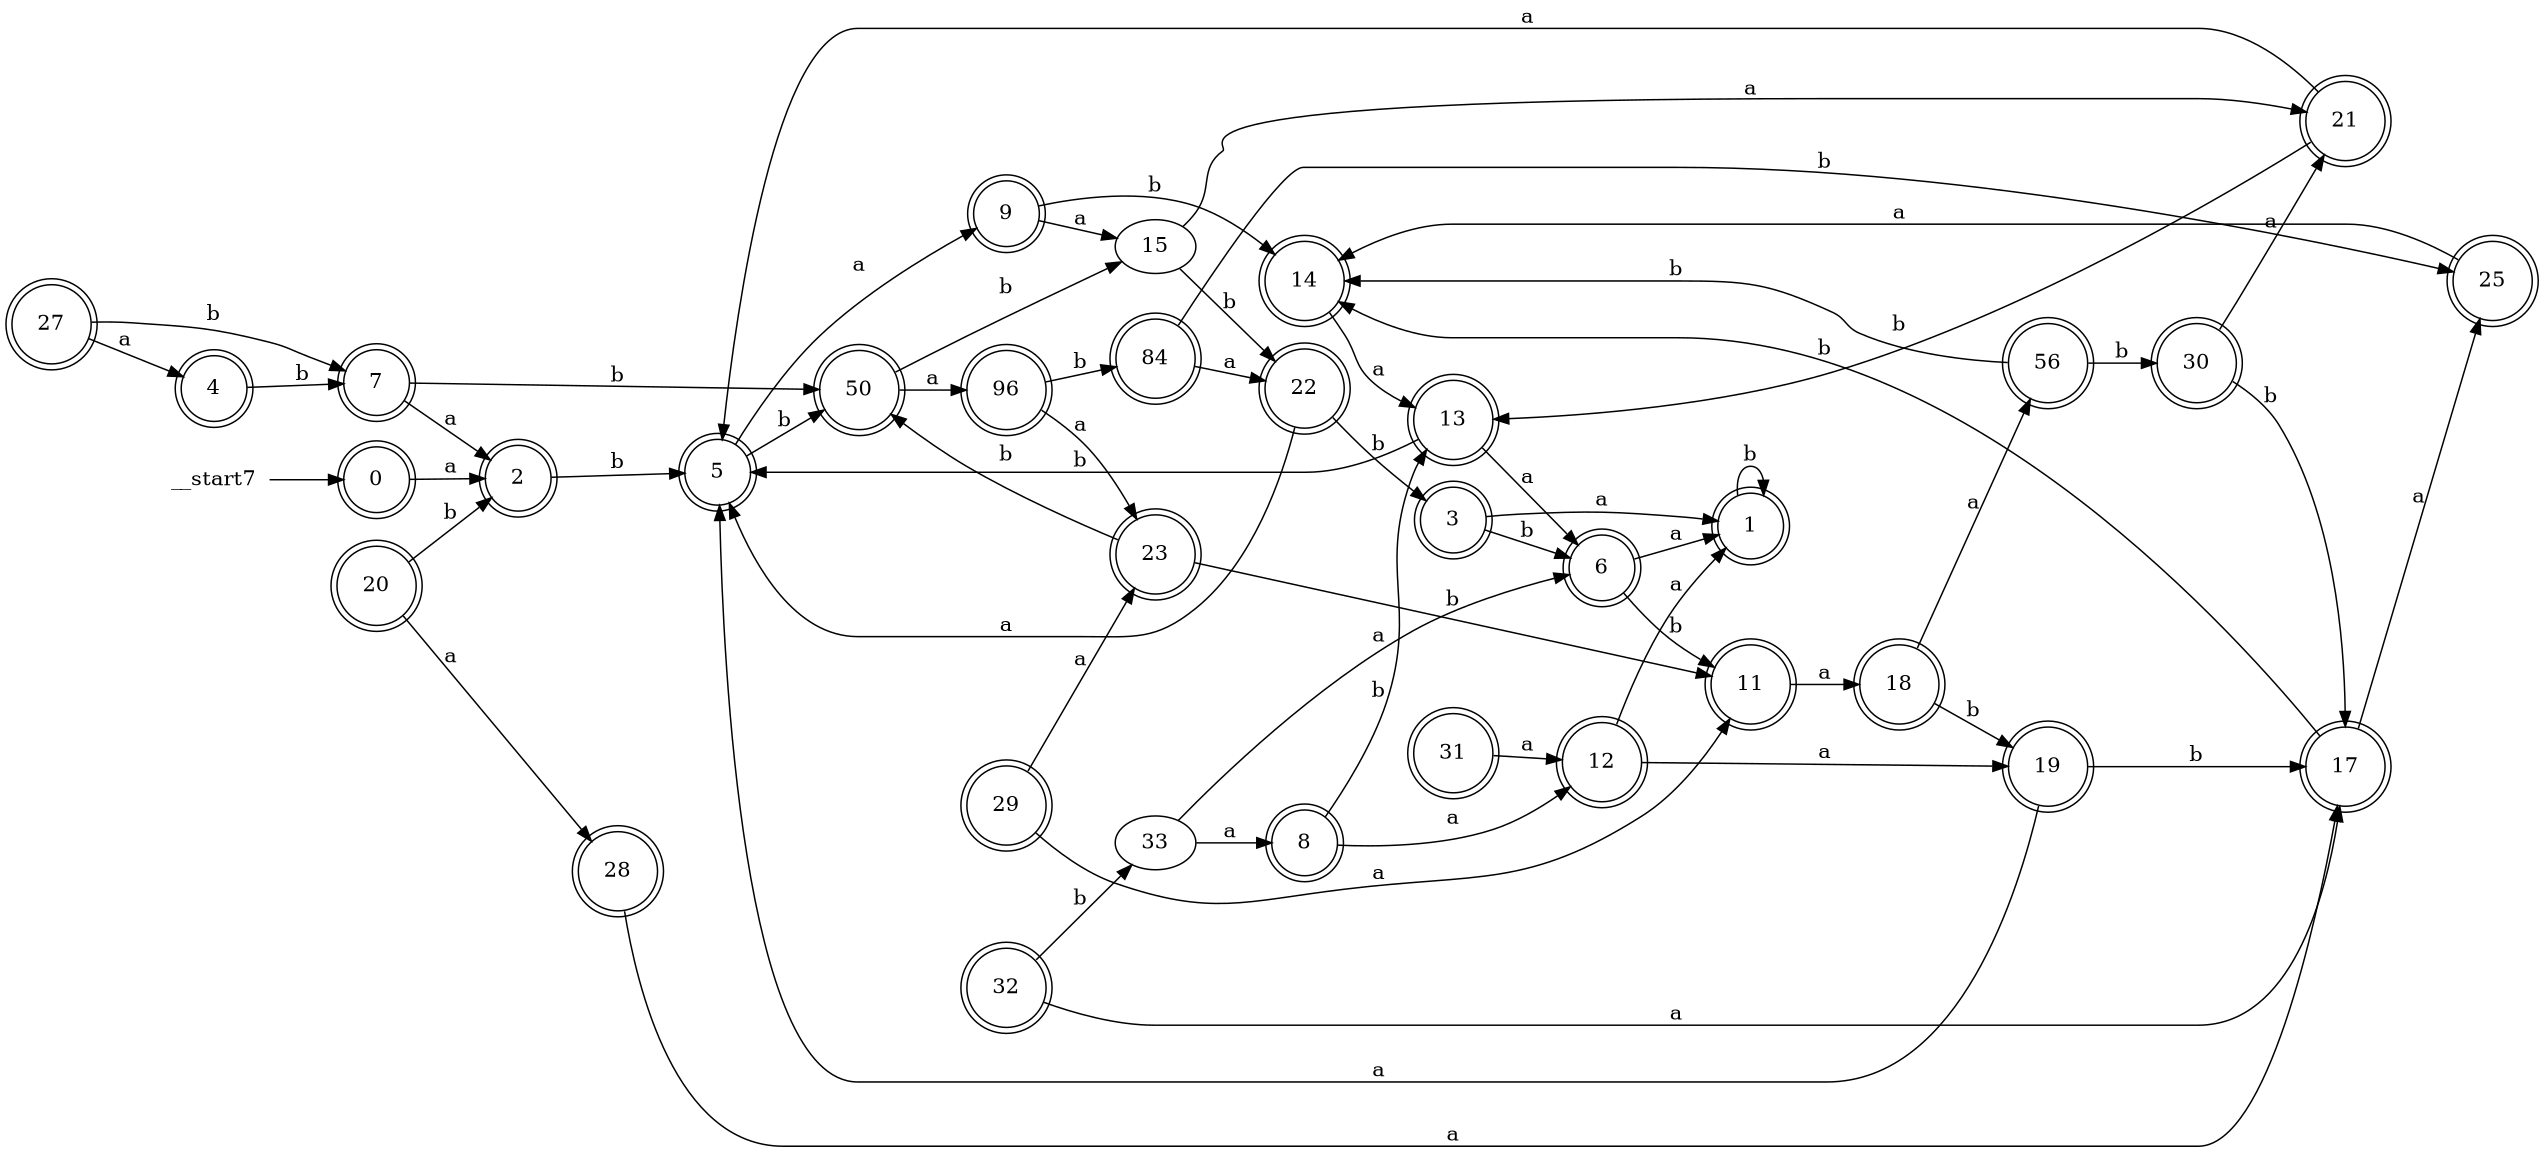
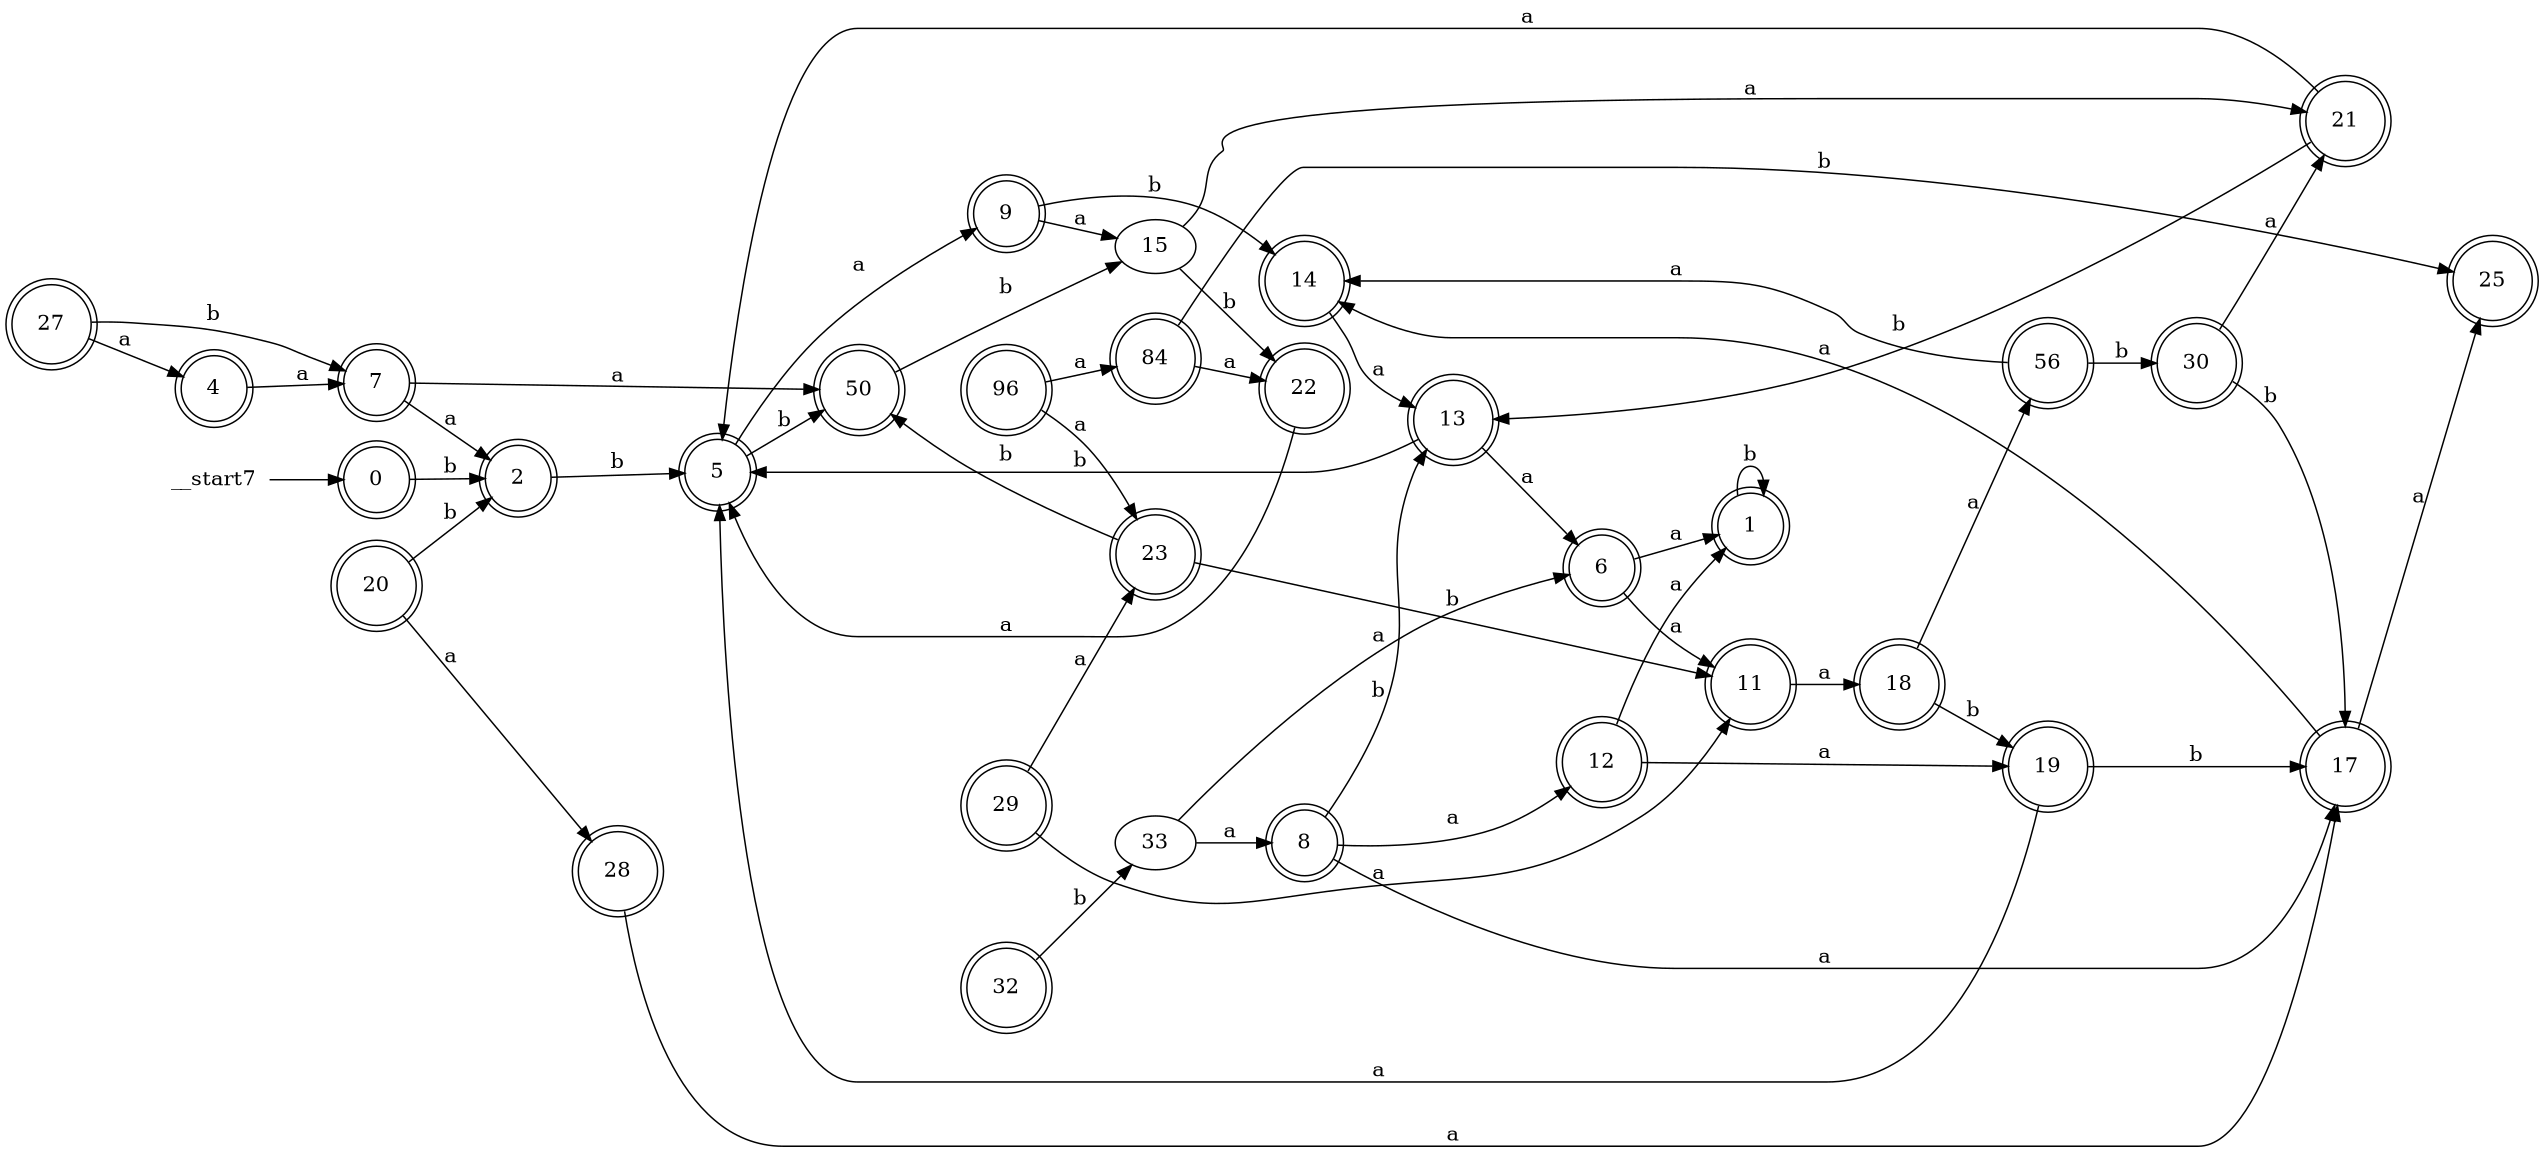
edge "25" -> "14": removed, label "a"
edge "56" -> "14": label "b" -> "a"
edge "17" -> "14": label "b" -> "a"
edge "96" -> "84": label "b" -> "a"
edge "4" -> "7": label "b" -> "a"
edge "7" -> "50": label "b" -> "a"
edge "50" -> "96": removed, label "a"
edge "0" -> "2": label "a" -> "b"
node "3": removed
edge "6" -> "11": label "b" -> "a"
node "31": removed
edge "32" -> "17": now "8" -> "17"
